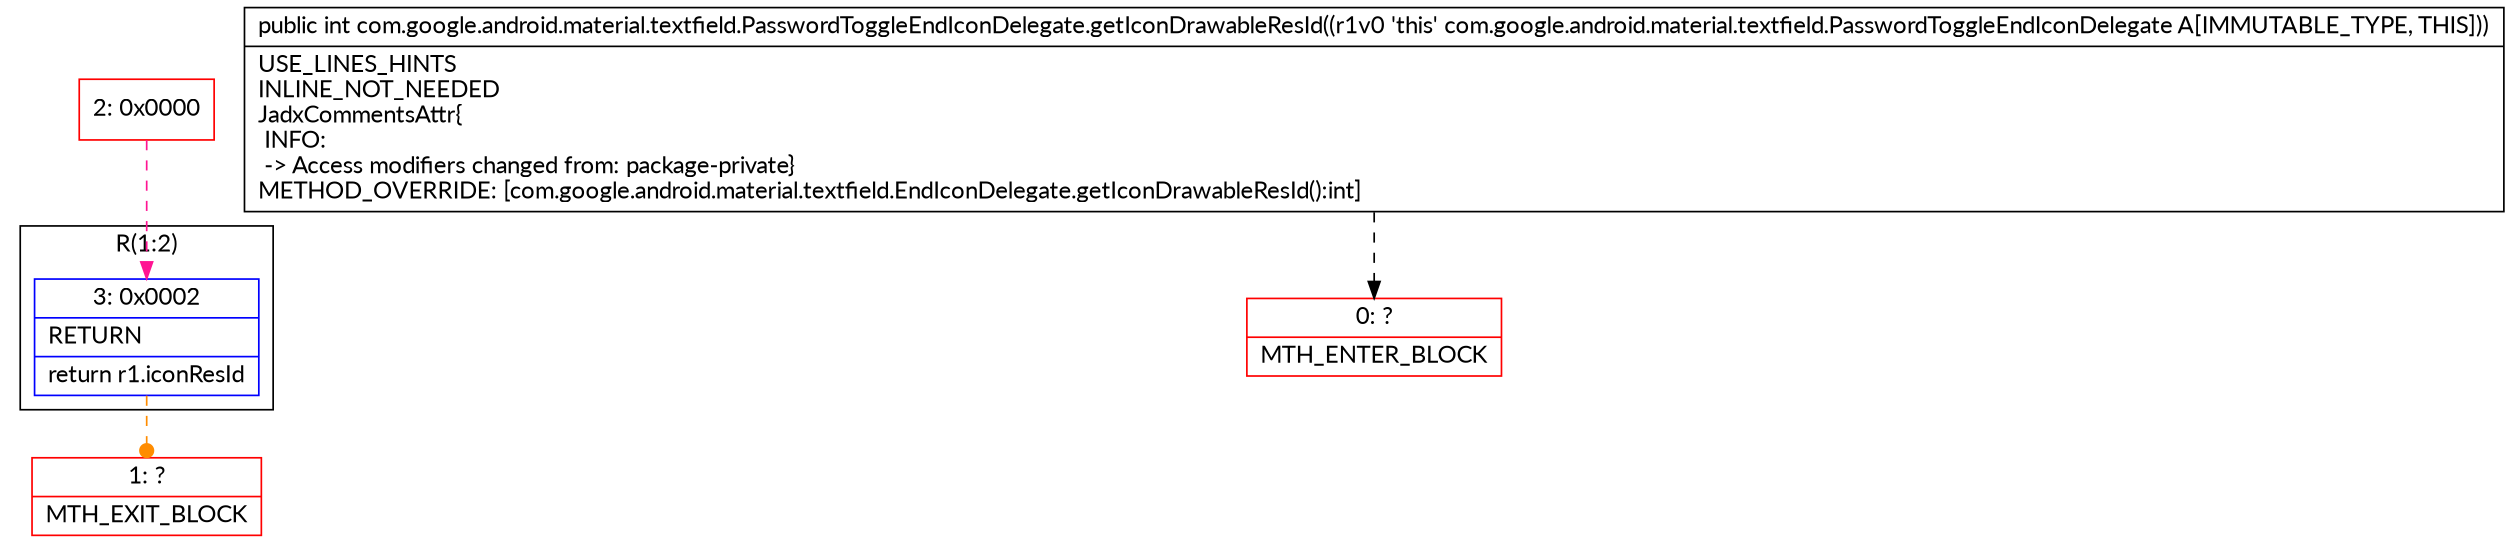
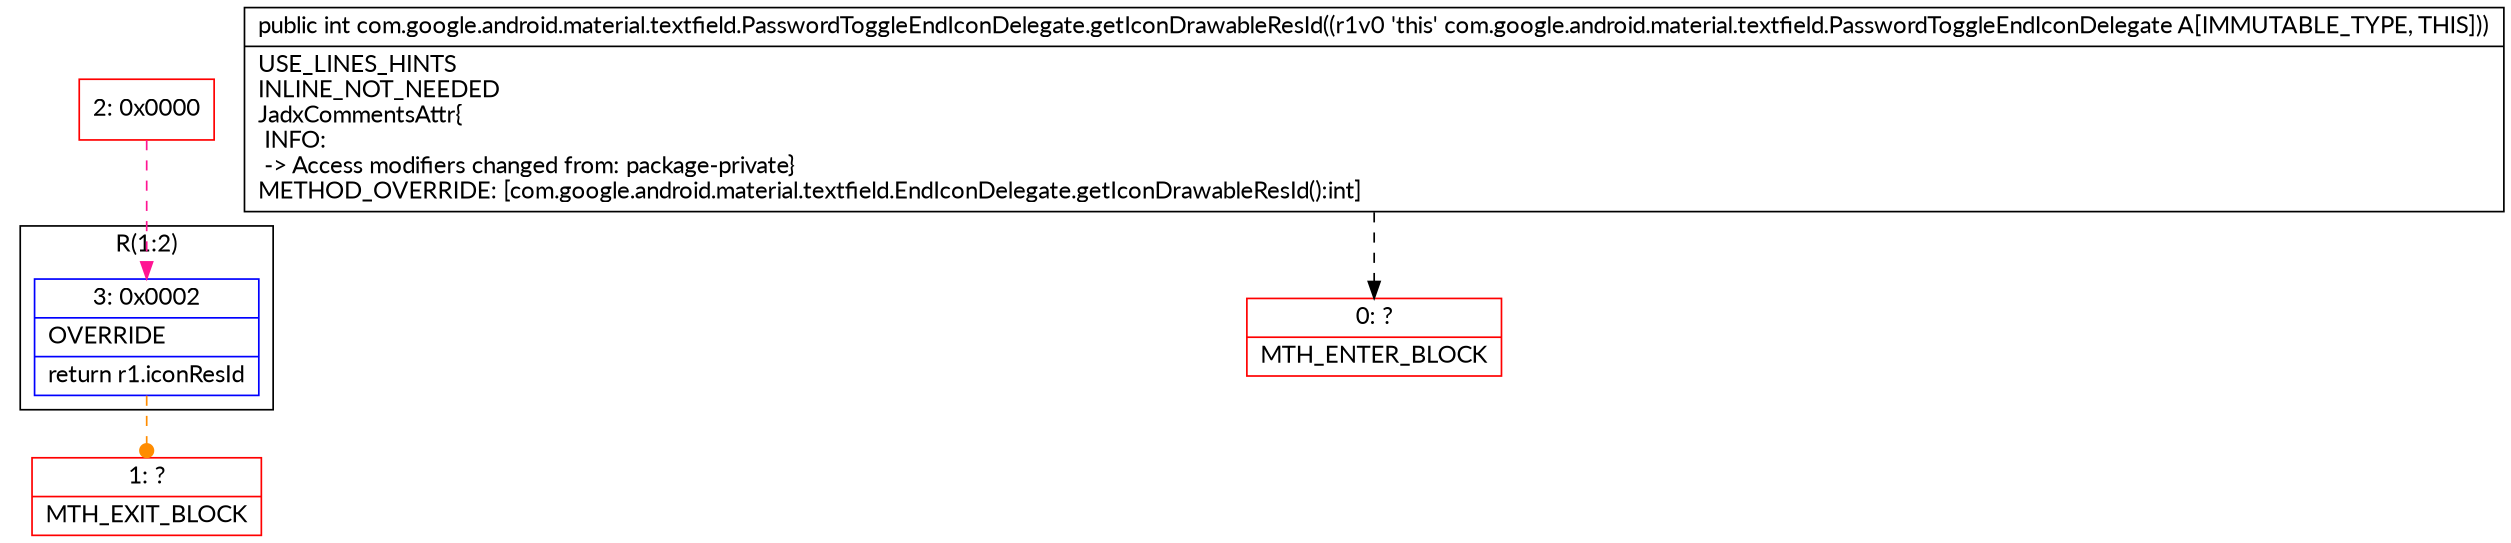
node "3: 0x0002": text "RETURN" -> "OVERRIDE"
